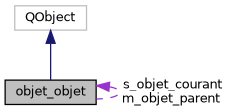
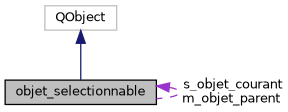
node "objet_objet": label "objet_objet" -> "objet_selectionnable"
